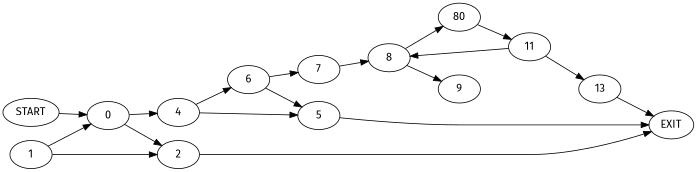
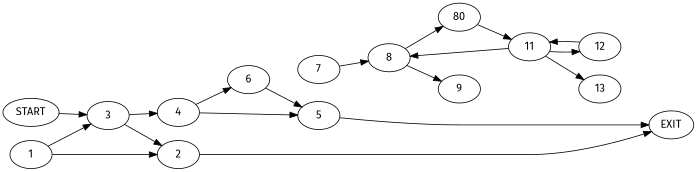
node "12": added
edge "6" -> "7": removed
edge "13" -> "EXIT": removed
node "0": label "0" -> "3"
